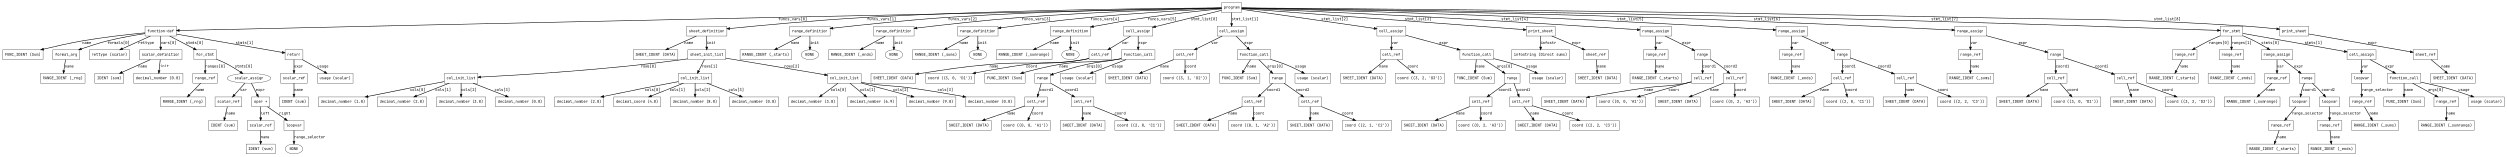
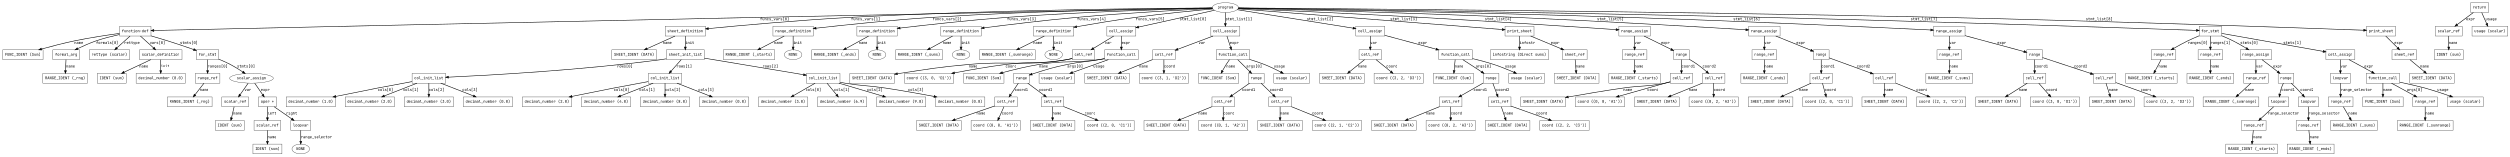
node "program": shape box -> ellipse
edge "function-def" -> "return": removed, label "stmts[1]"
node "decimal_coord (4.0)": label "decimal_coord (4.0)" -> "decimal_number (4.0)"
